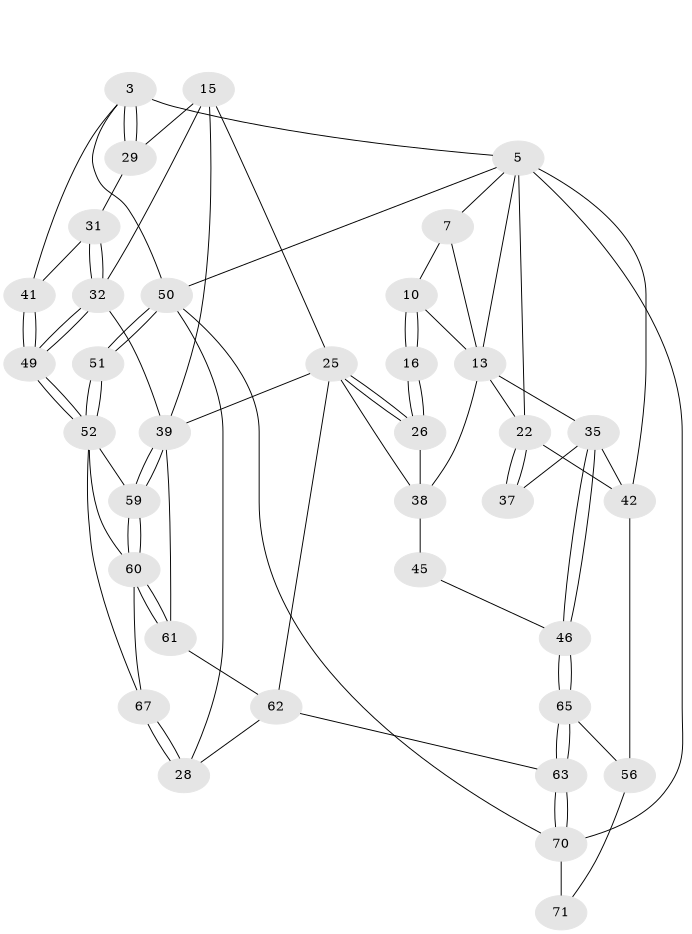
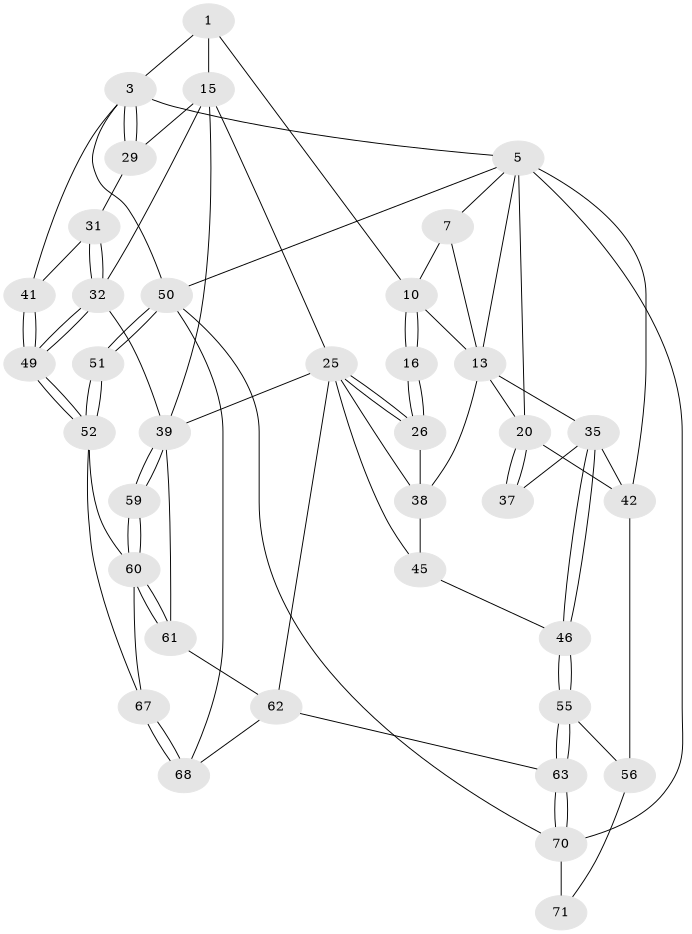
node "1": added
node "22": label "22" -> "20"
edge "52" -- "59": removed
edge "25" -- "45": added
node "65": label "65" -> "55"
node "28": label "28" -> "68"
